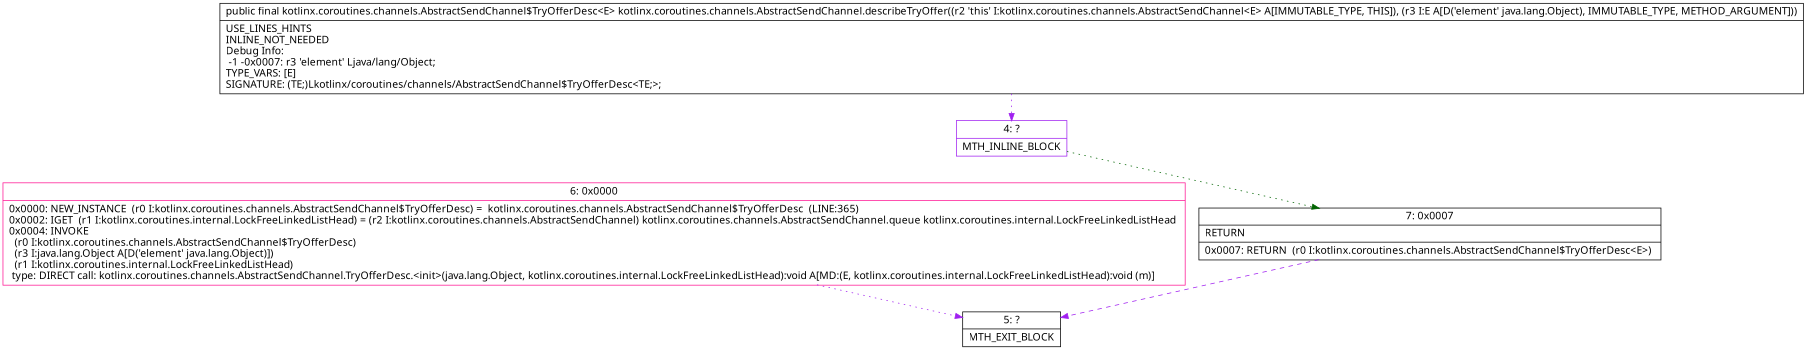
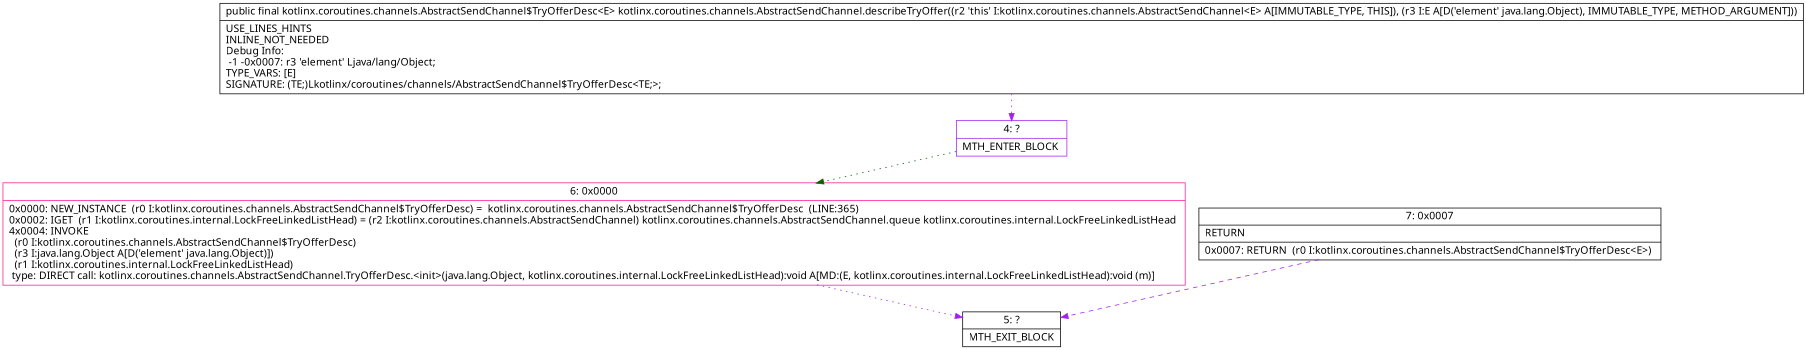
node "4: ?": text "MTH_INLINE_BLOCK" -> "MTH_ENTER_BLOCK"
edge "4: ?" -> "7: 0x0007": now "4: ?" -> "6: 0x0000"
node "6: 0x0000": text "0x0004: INVOKE" -> "4x0004: INVOKE"
